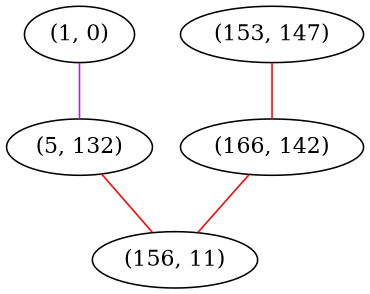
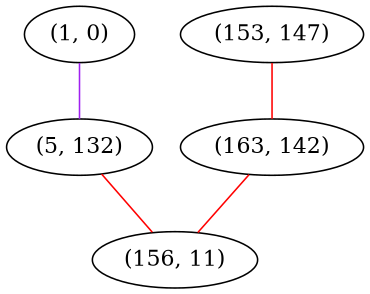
node "(166, 142)": label "(166, 142)" -> "(163, 142)"
